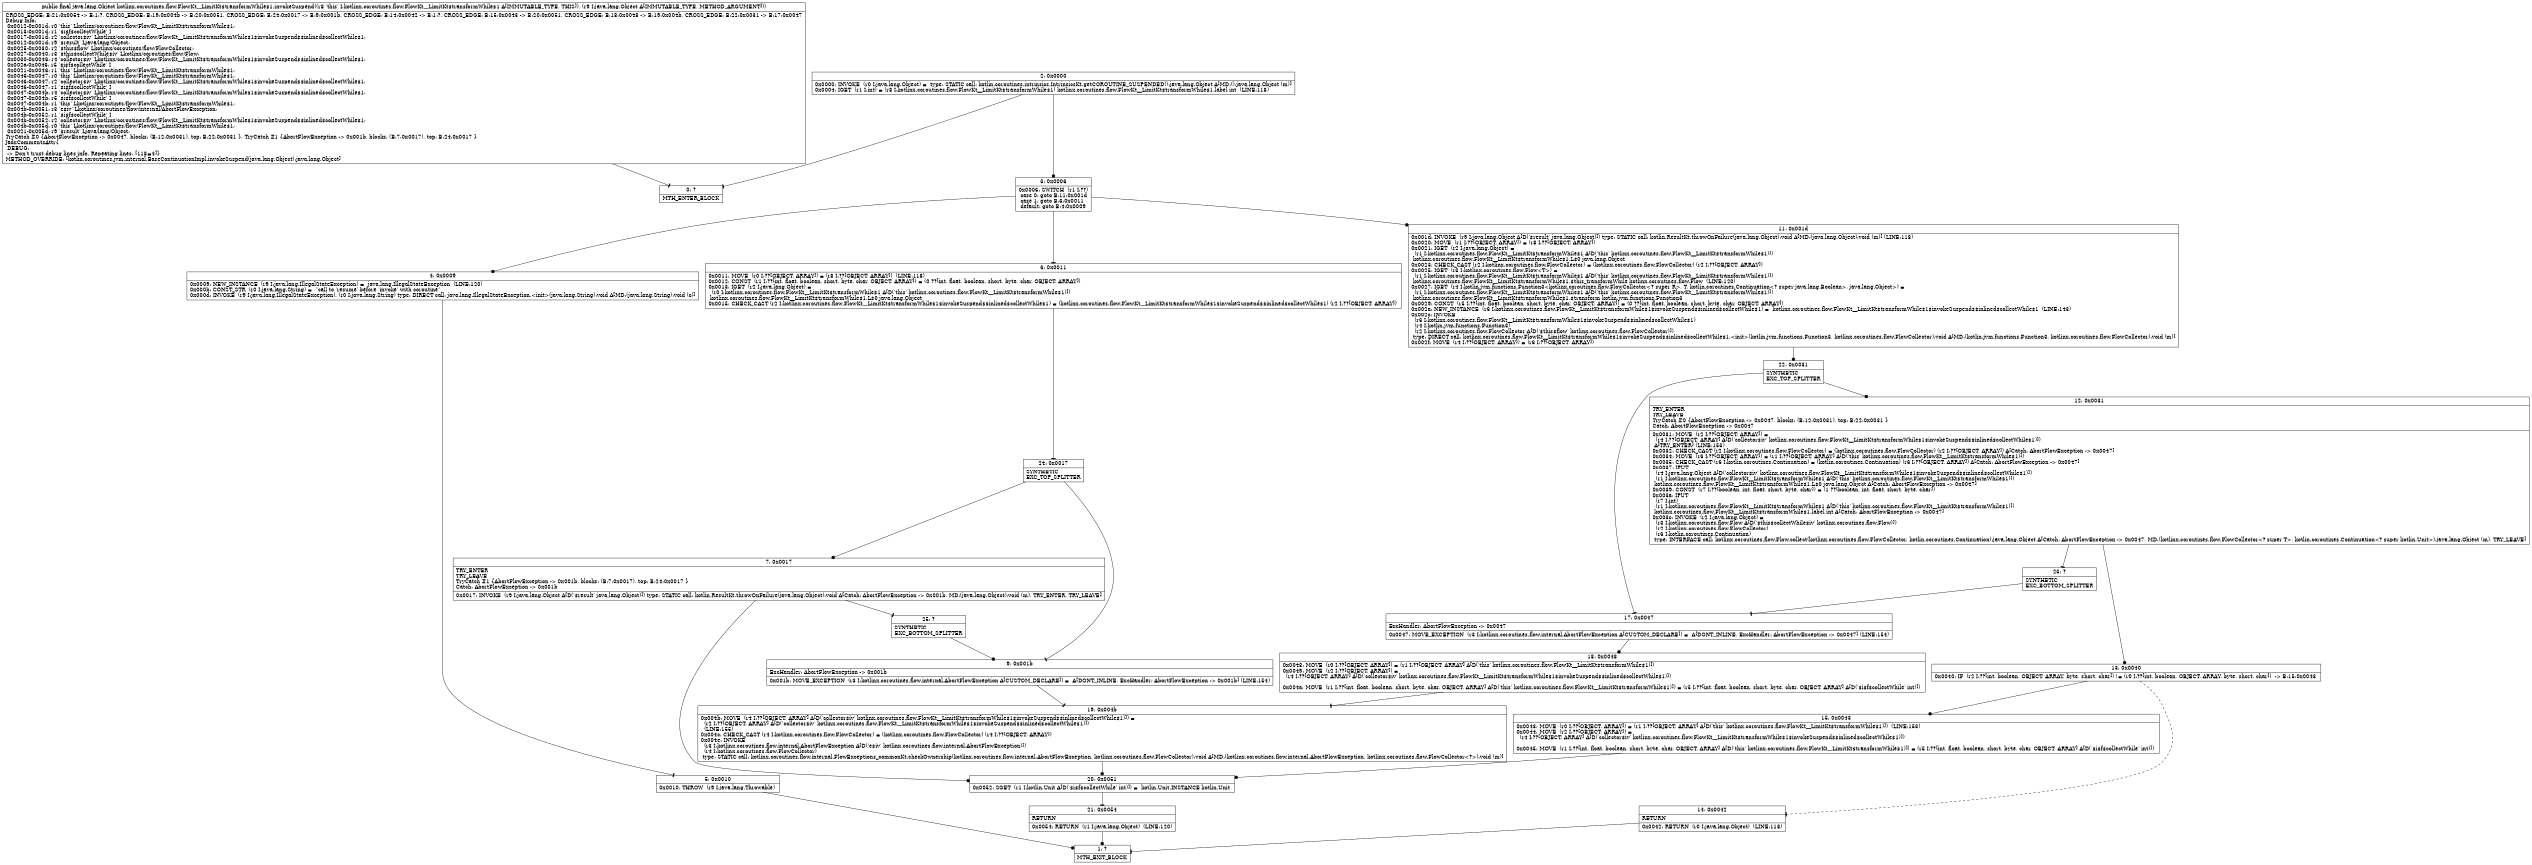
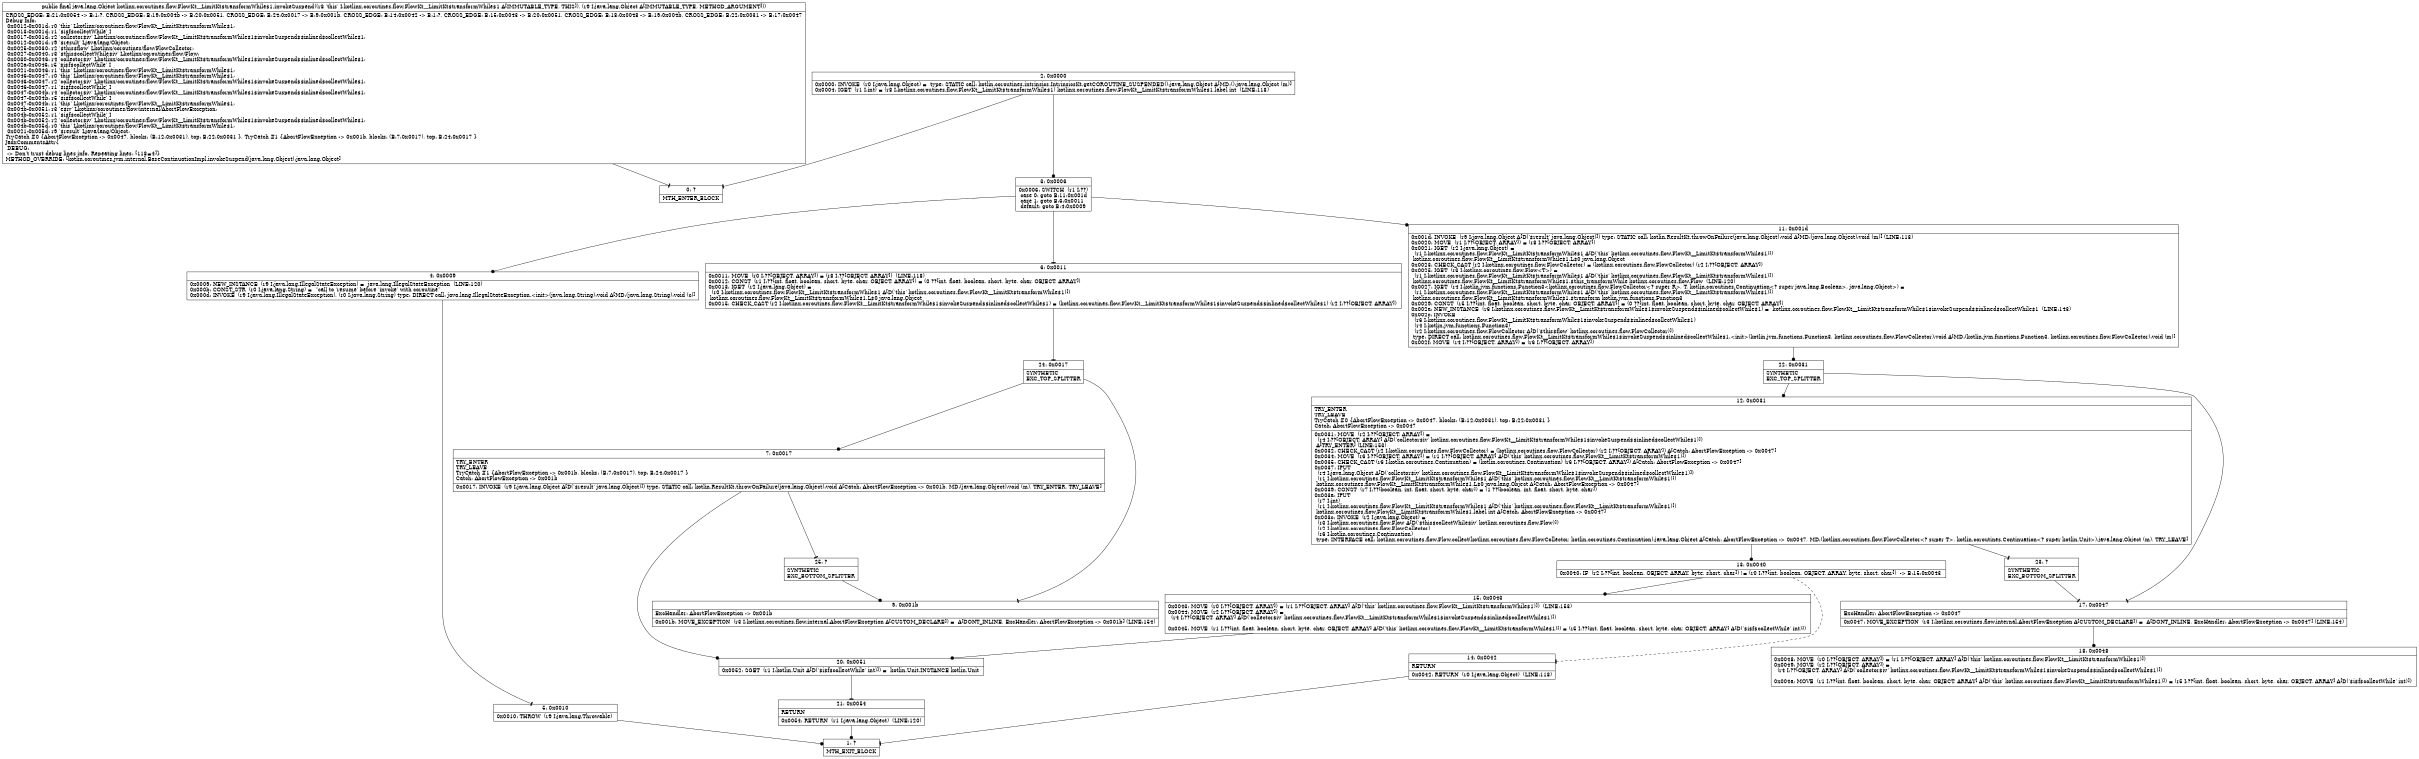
node "19: 0x004b": removed
